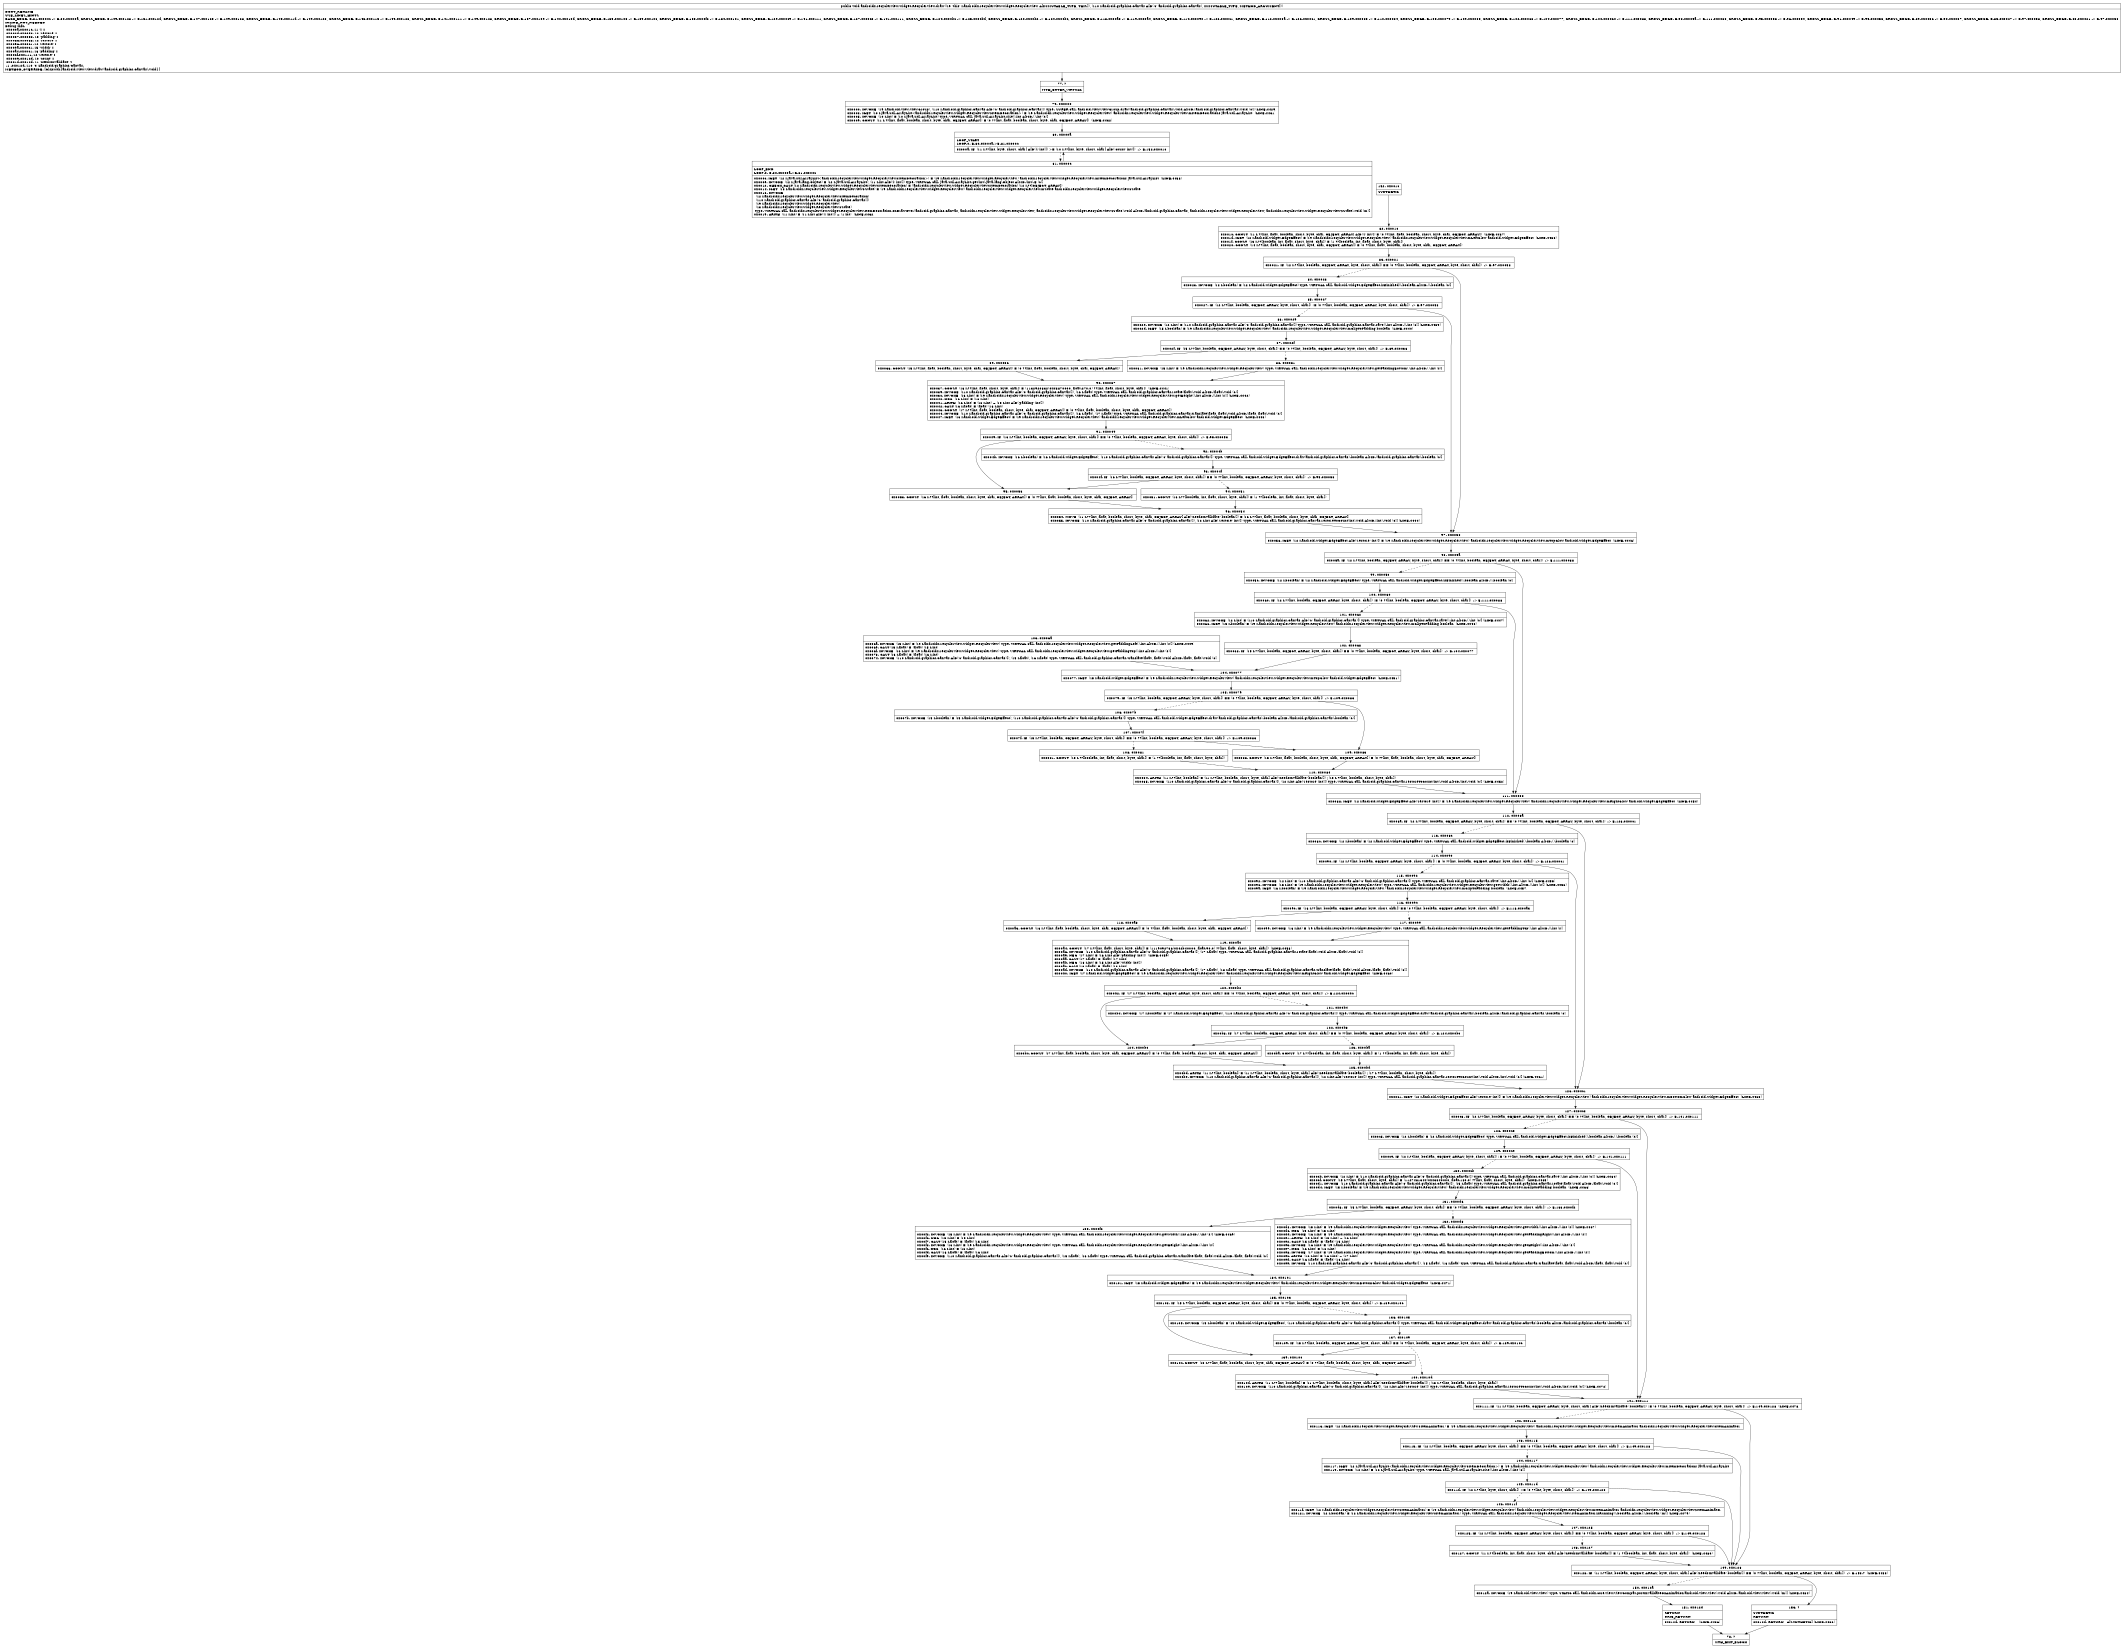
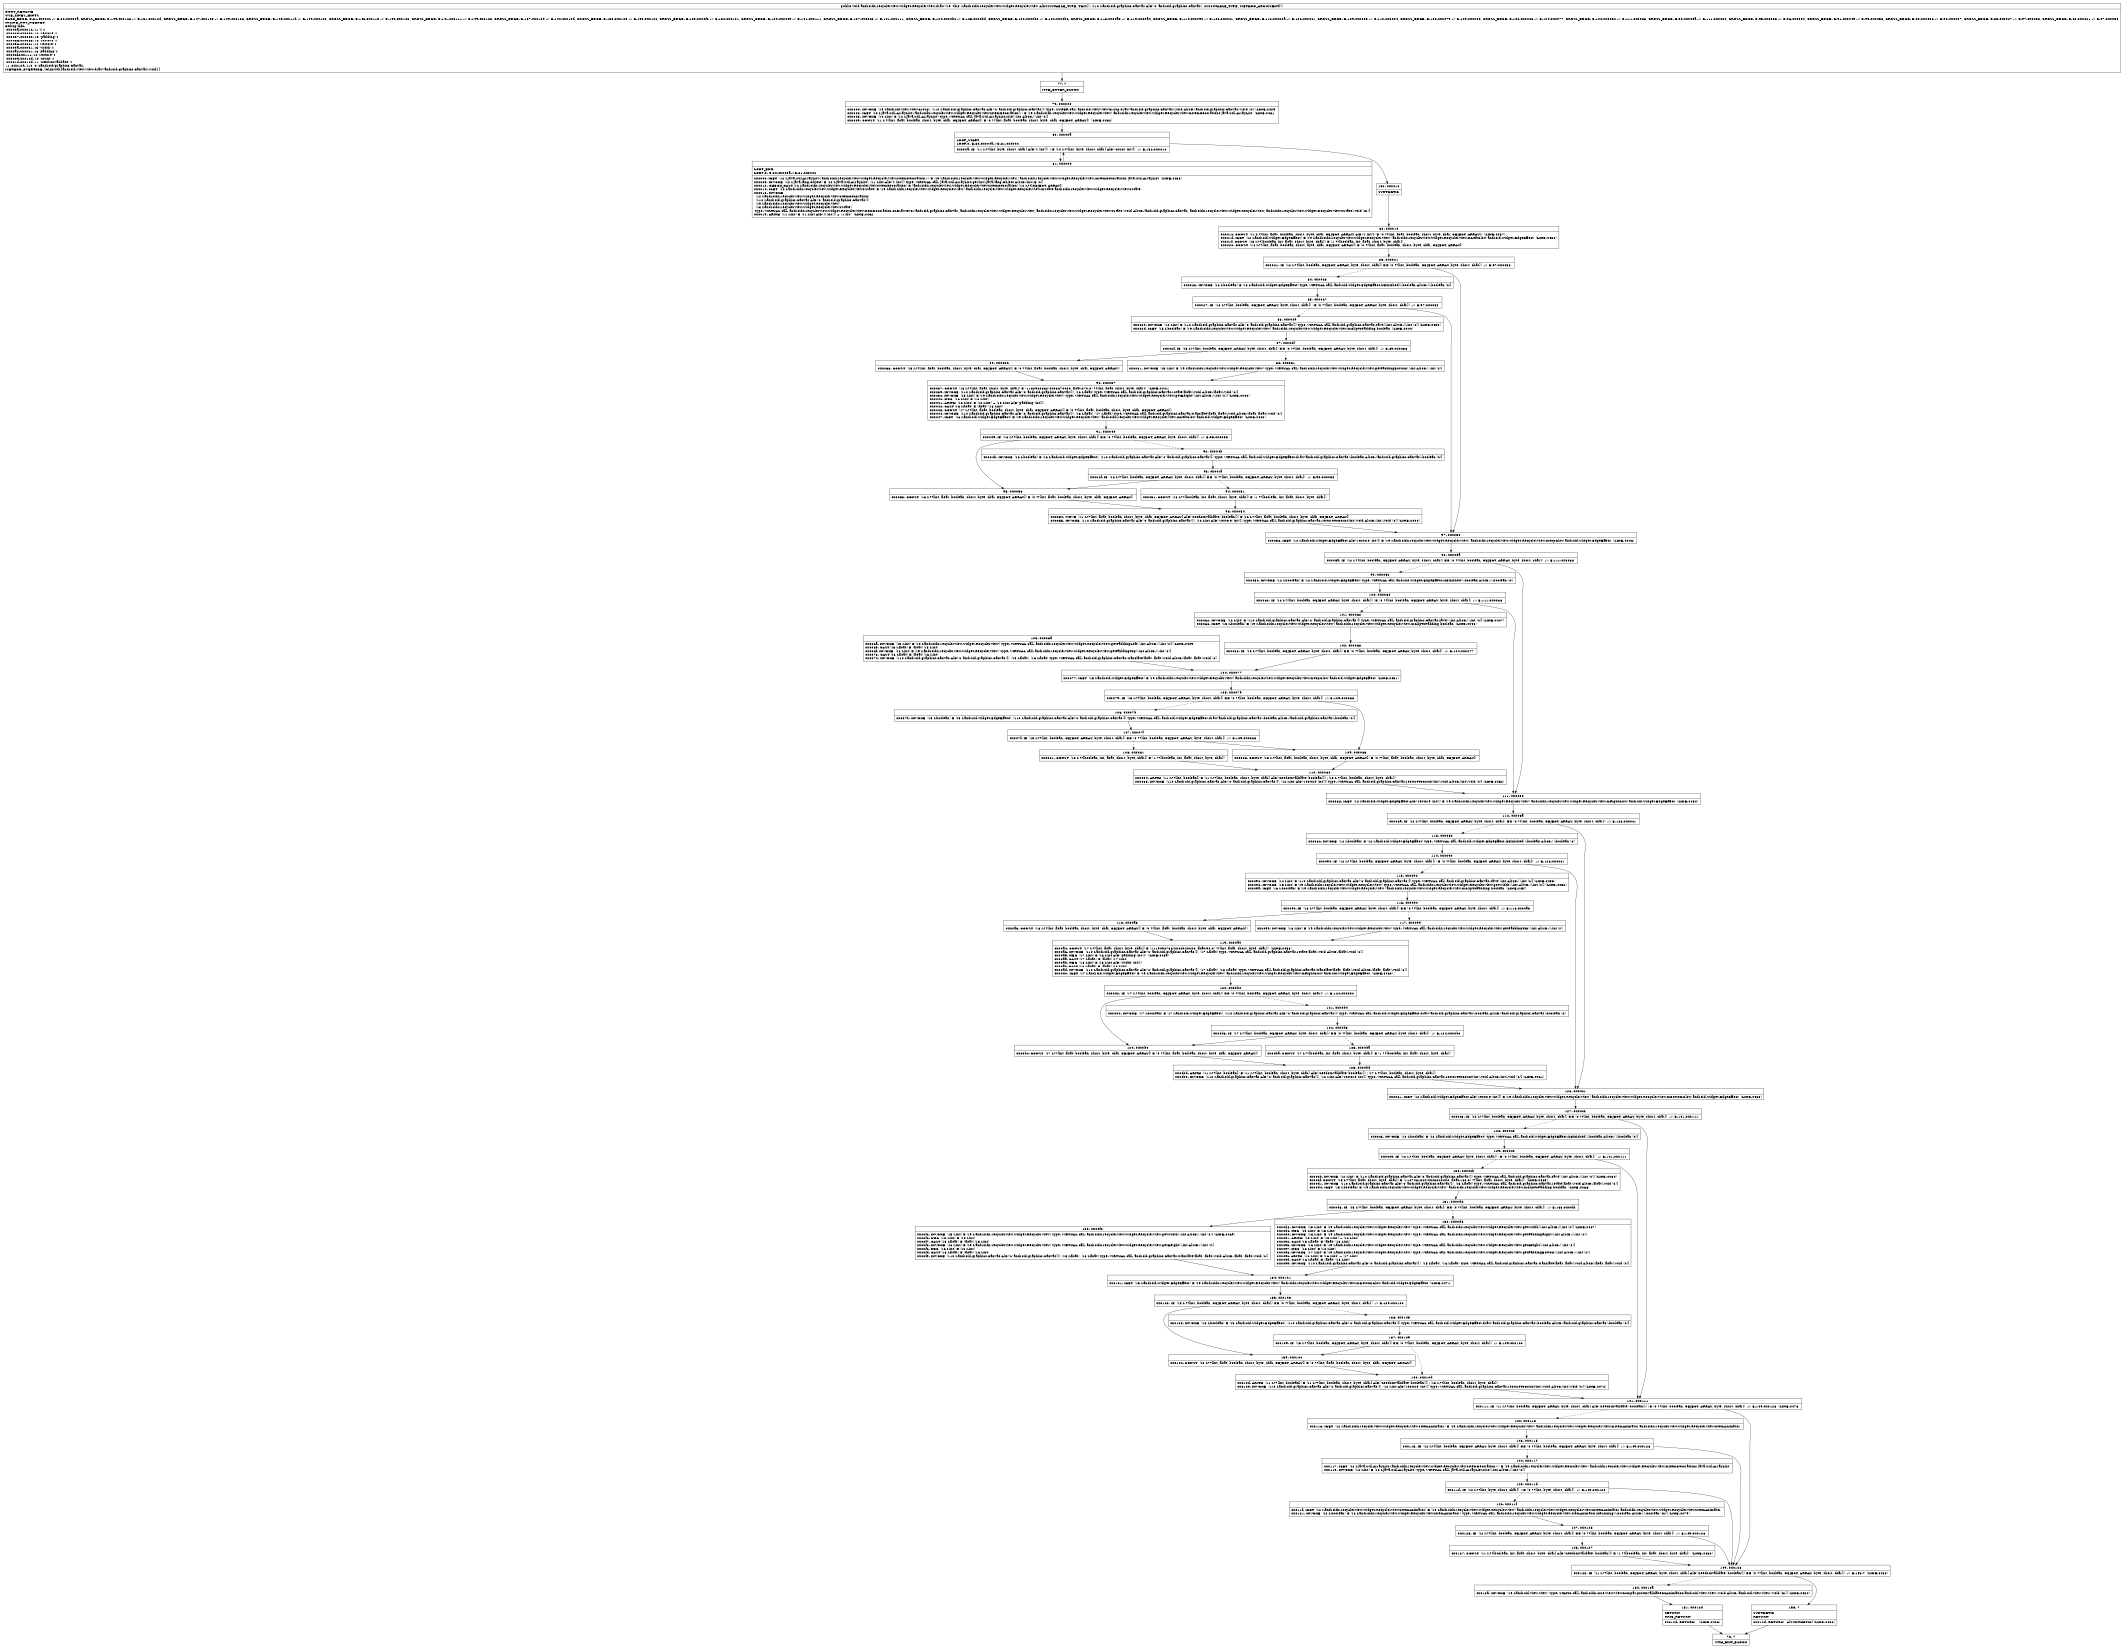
node "77: ?": text "MTH_ENTER_VIRTUAL" -> "MTH_ENTER_BLOCK"
edge "80: 0x000a" -> "152: 0x001c": added
